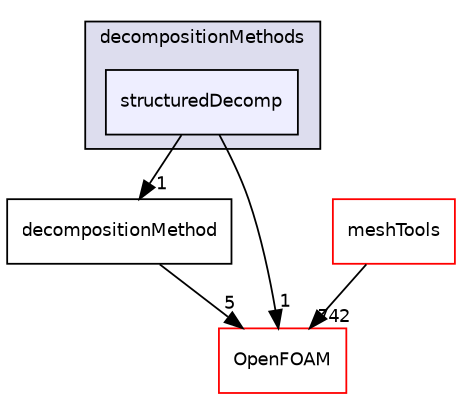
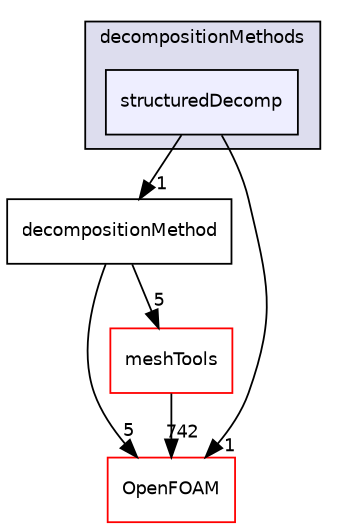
edge "decompositionMethod" -> "meshTools": added
